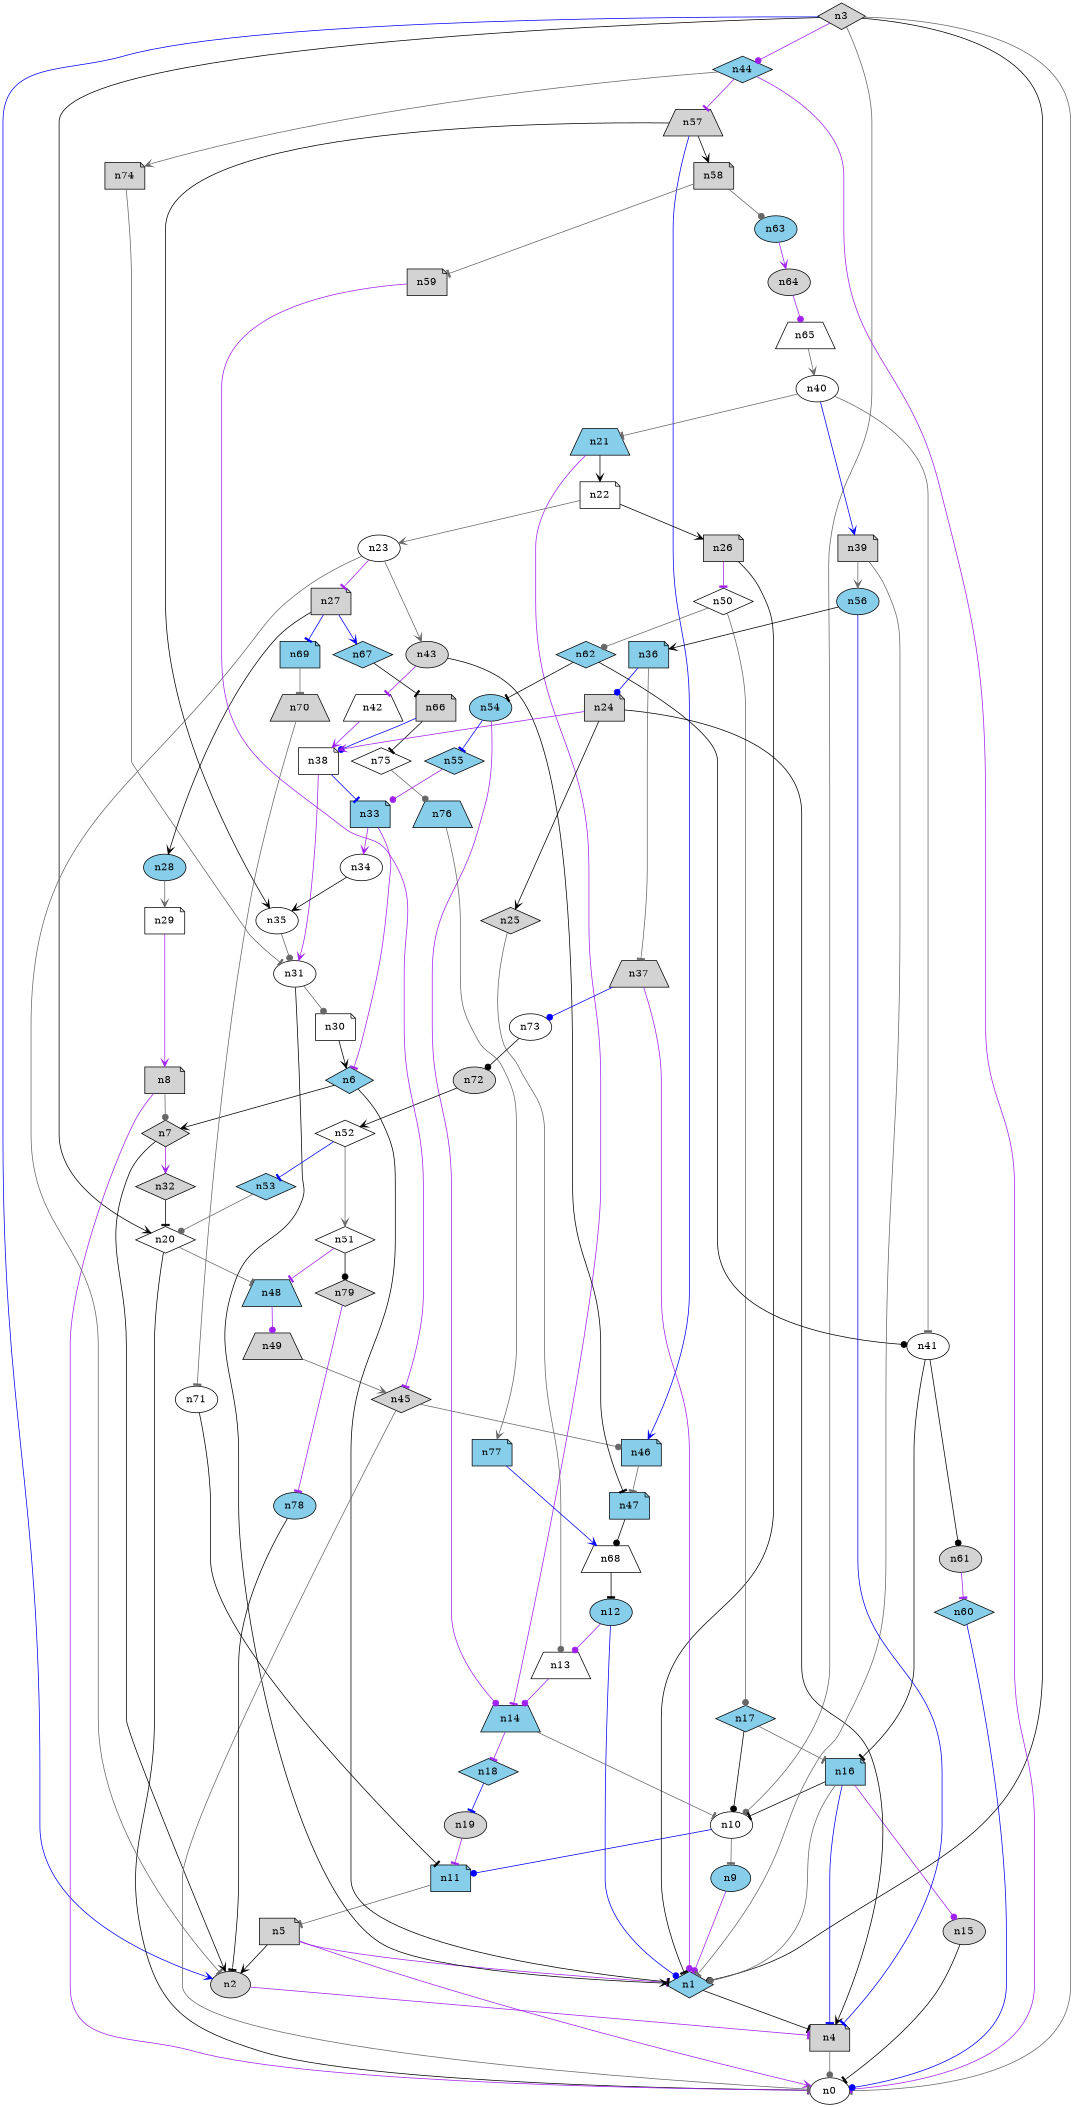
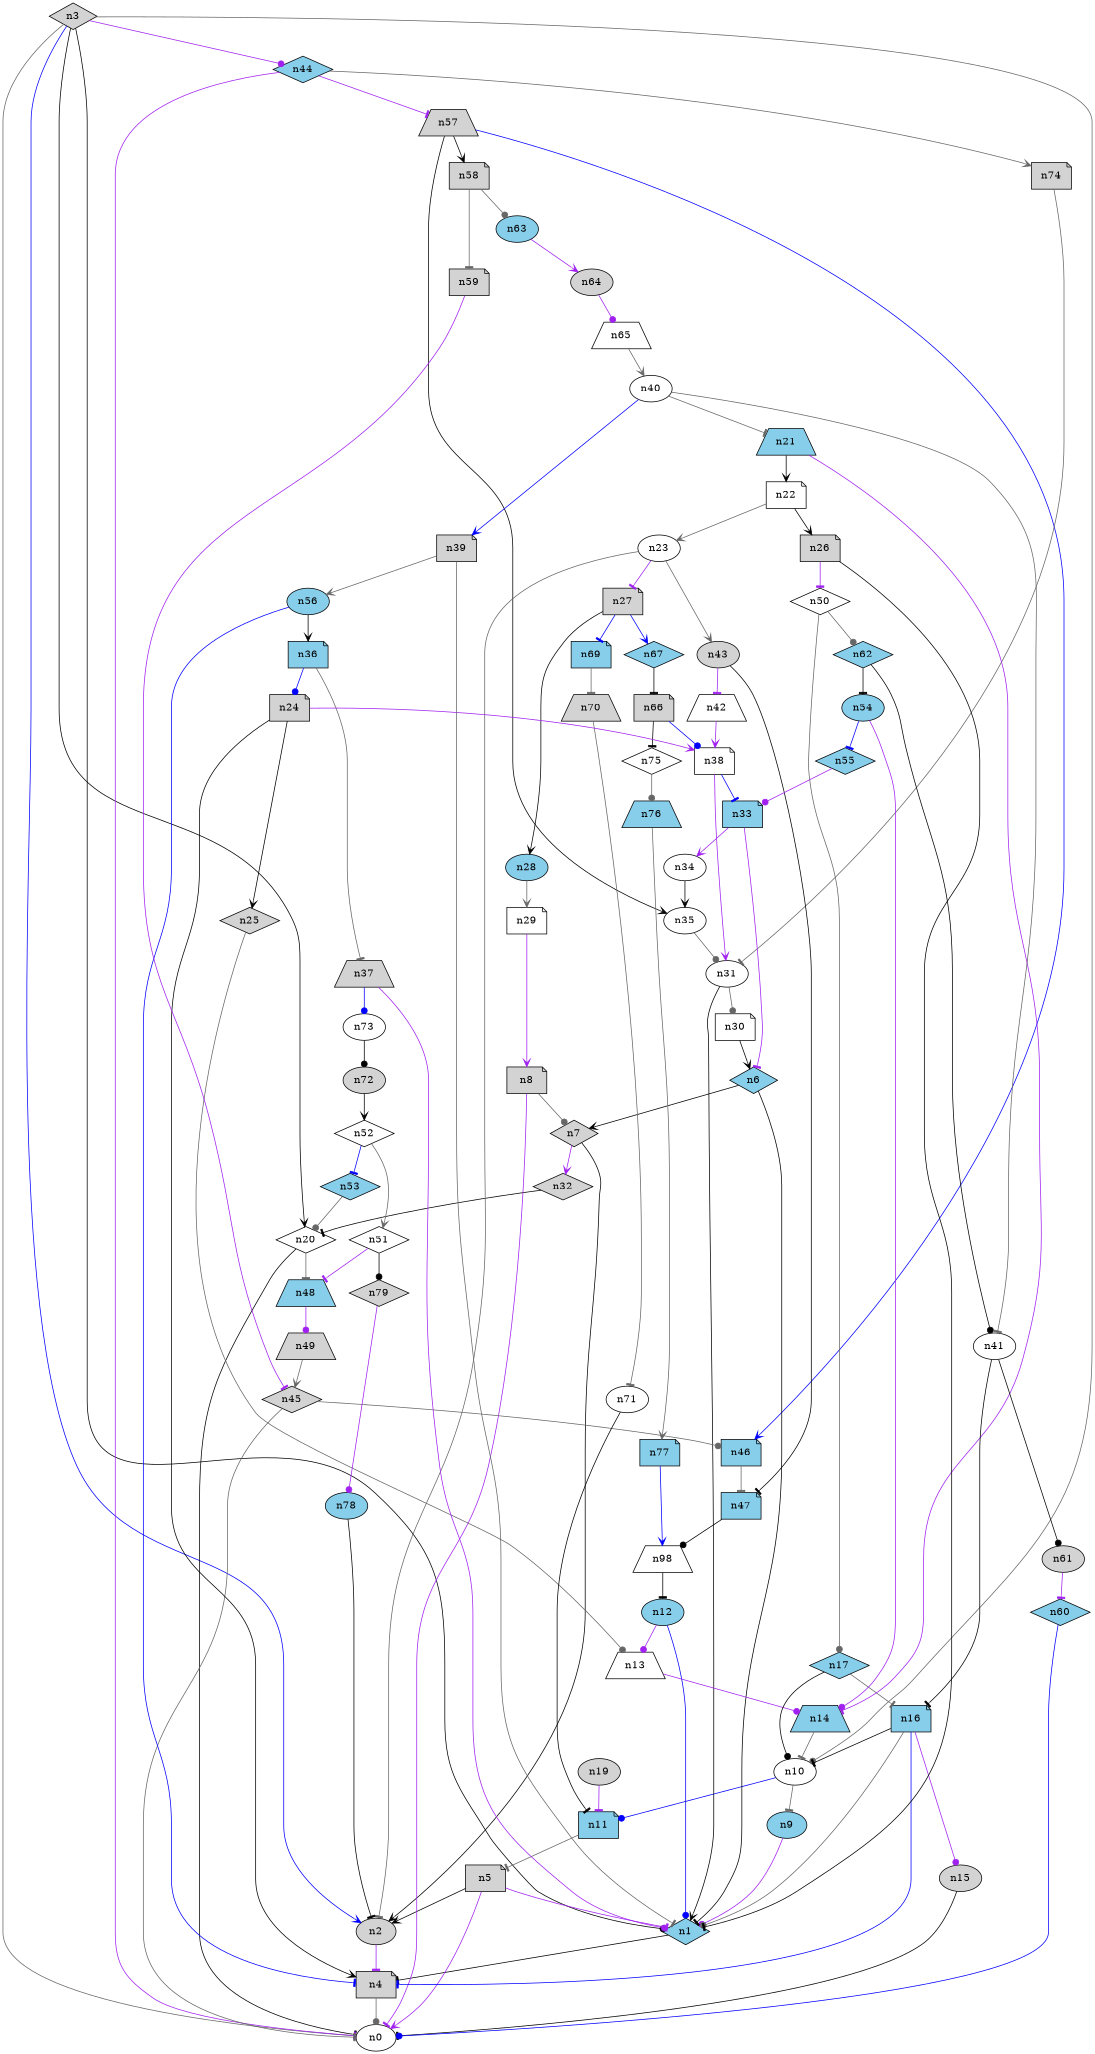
edge "n79" -> "n78": arrowhead tee -> dot
node "n68": label "n68" -> "n98"
node "n18": removed
